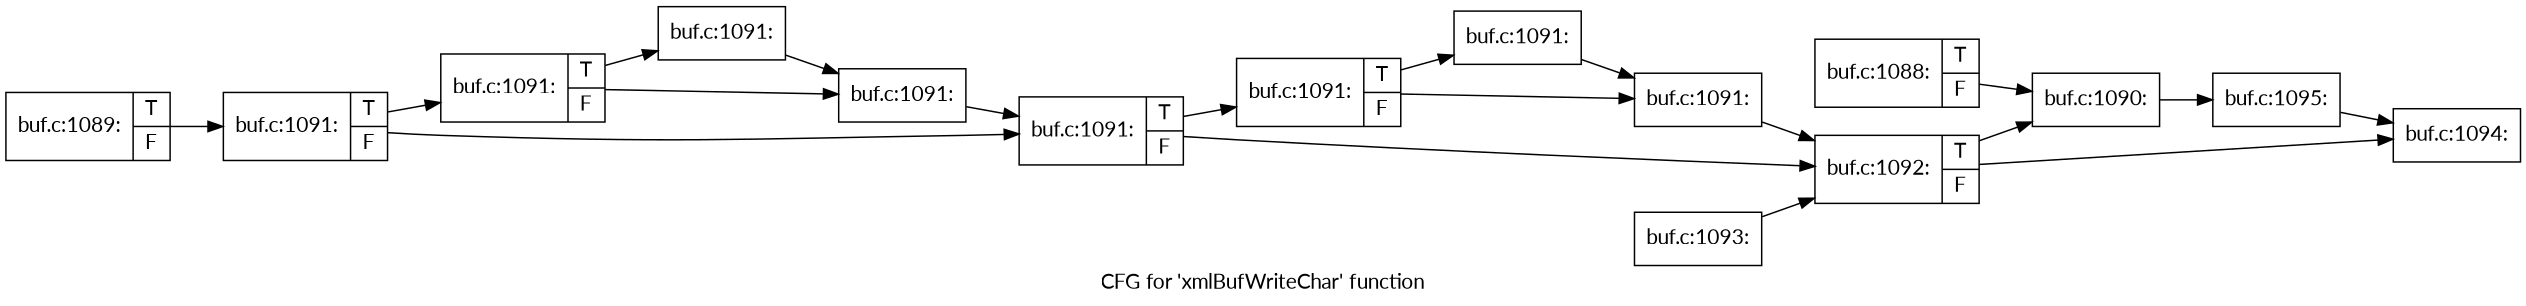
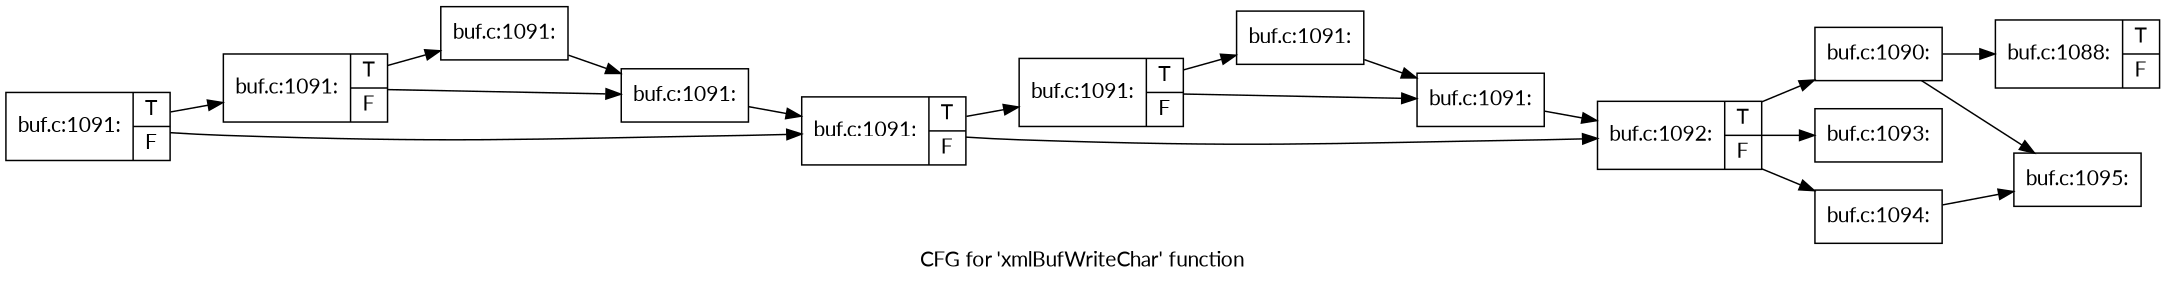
edge "buf.c:1088:" -> "buf.c:1090:": reversed
edge "buf.c:1095:" -> "buf.c:1094:": reversed
node "buf.c:1089:": removed
edge "buf.c:1093:" -> "buf.c:1092:": reversed
